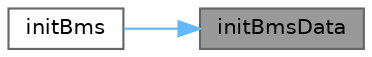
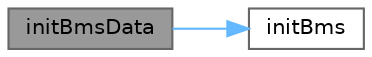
edge "initBms" -> "initBmsData": reversed
